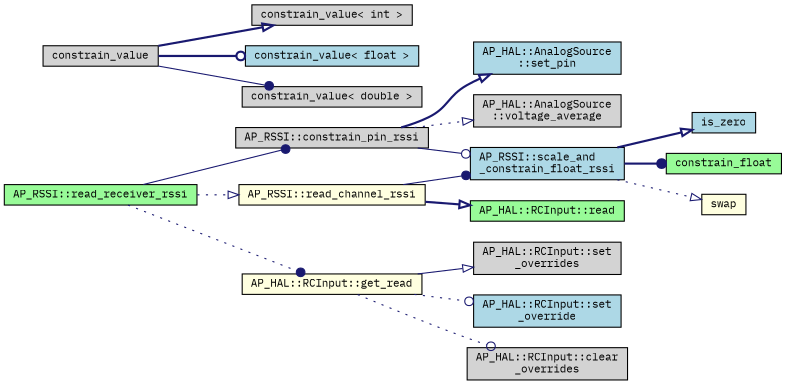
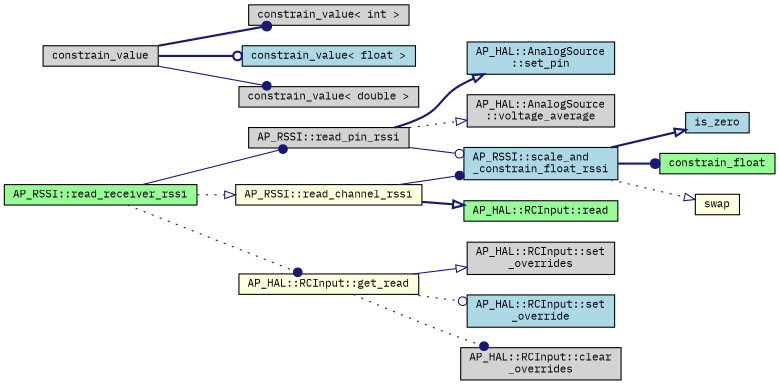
edge "constrain_value" -> "constrain_value< int >": arrowhead onormal -> dot
node "AP_RSSI::constrain_pin_rssi": label "AP_RSSI::constrain_pin_rssi" -> "AP_RSSI::read_pin_rssi"
edge "AP_HAL::RCInput::get_read" -> "AP_HAL::RCInput::clear _overrides": arrowhead odot -> dot
